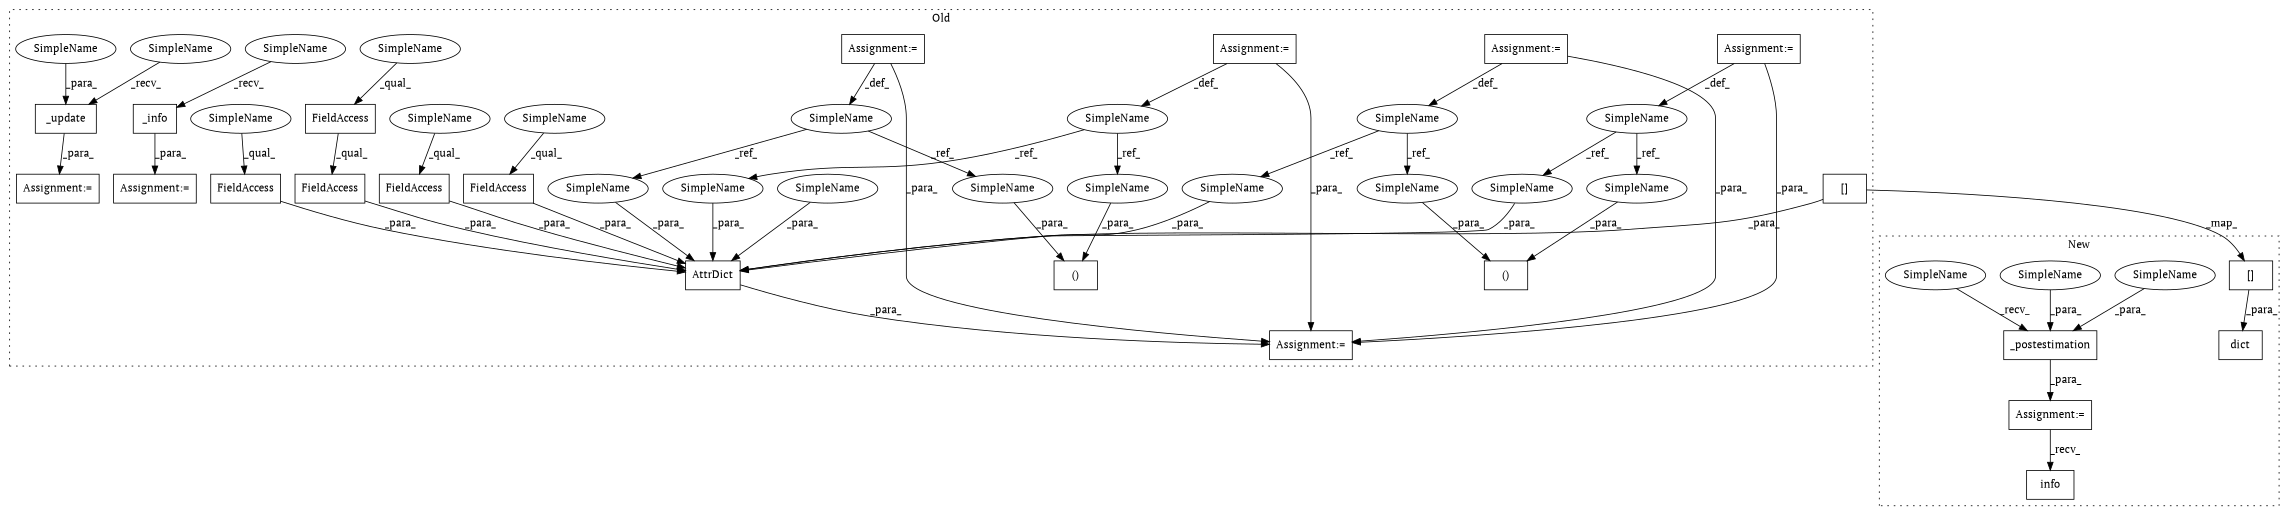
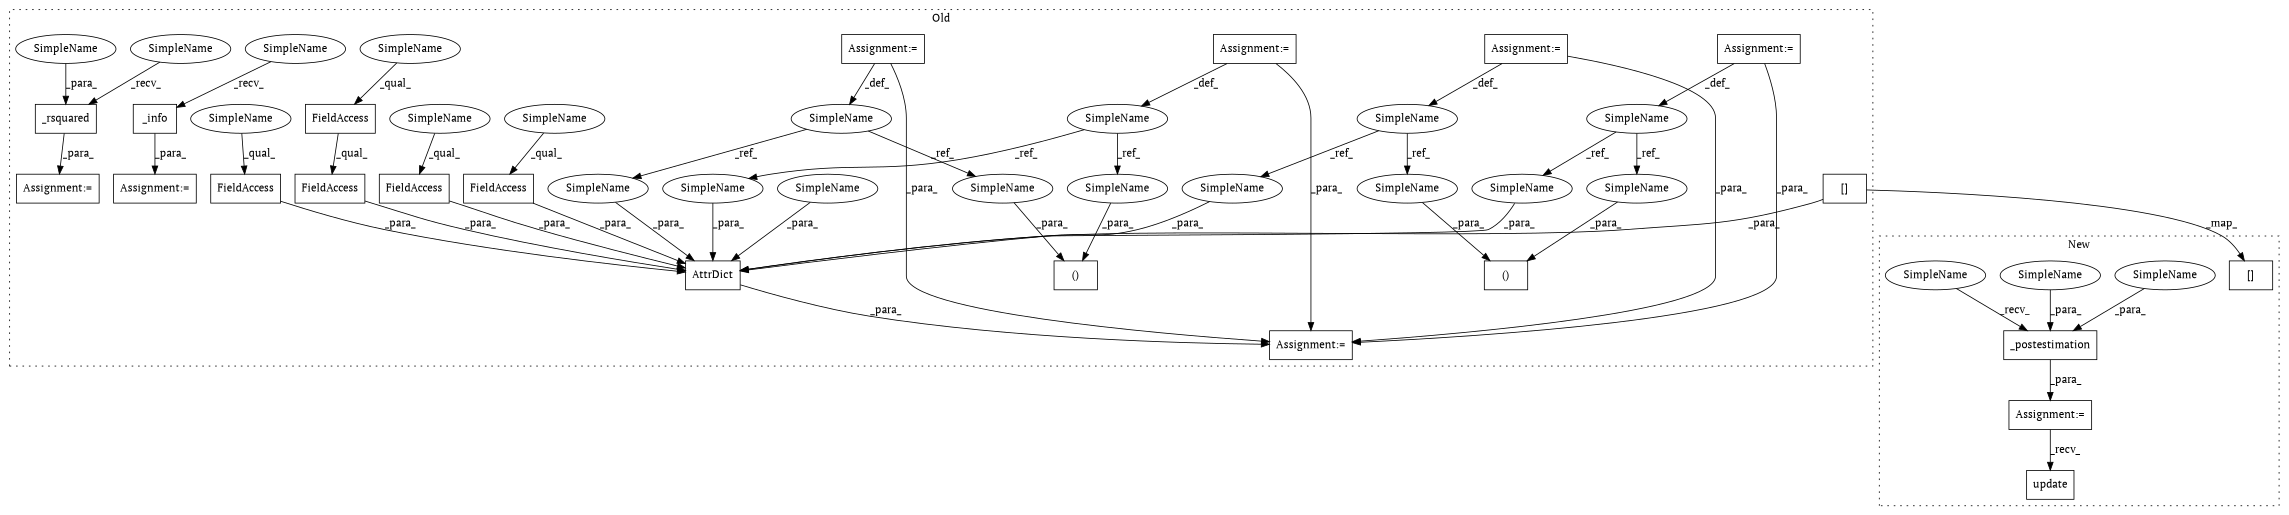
node "_update": label "_update" -> "_rsquared"
node "dict": removed
node "info": label "info" -> "update"
